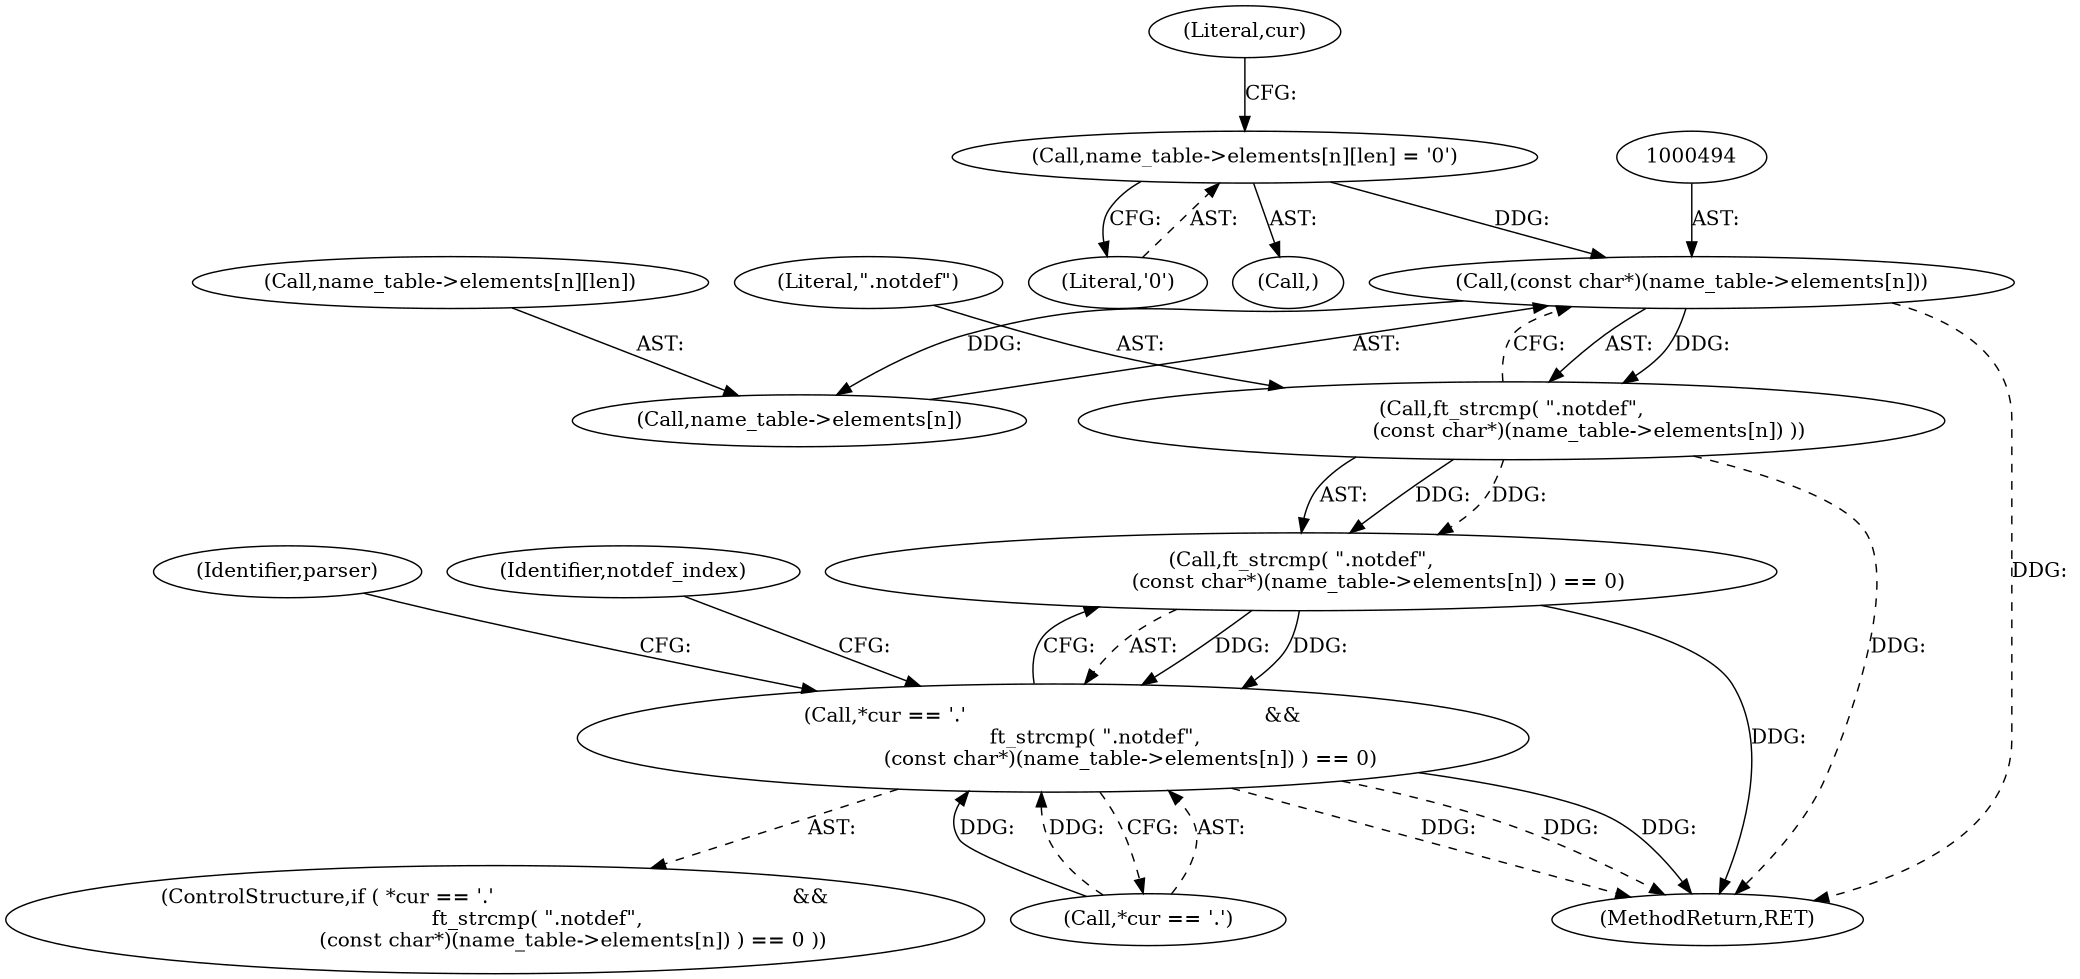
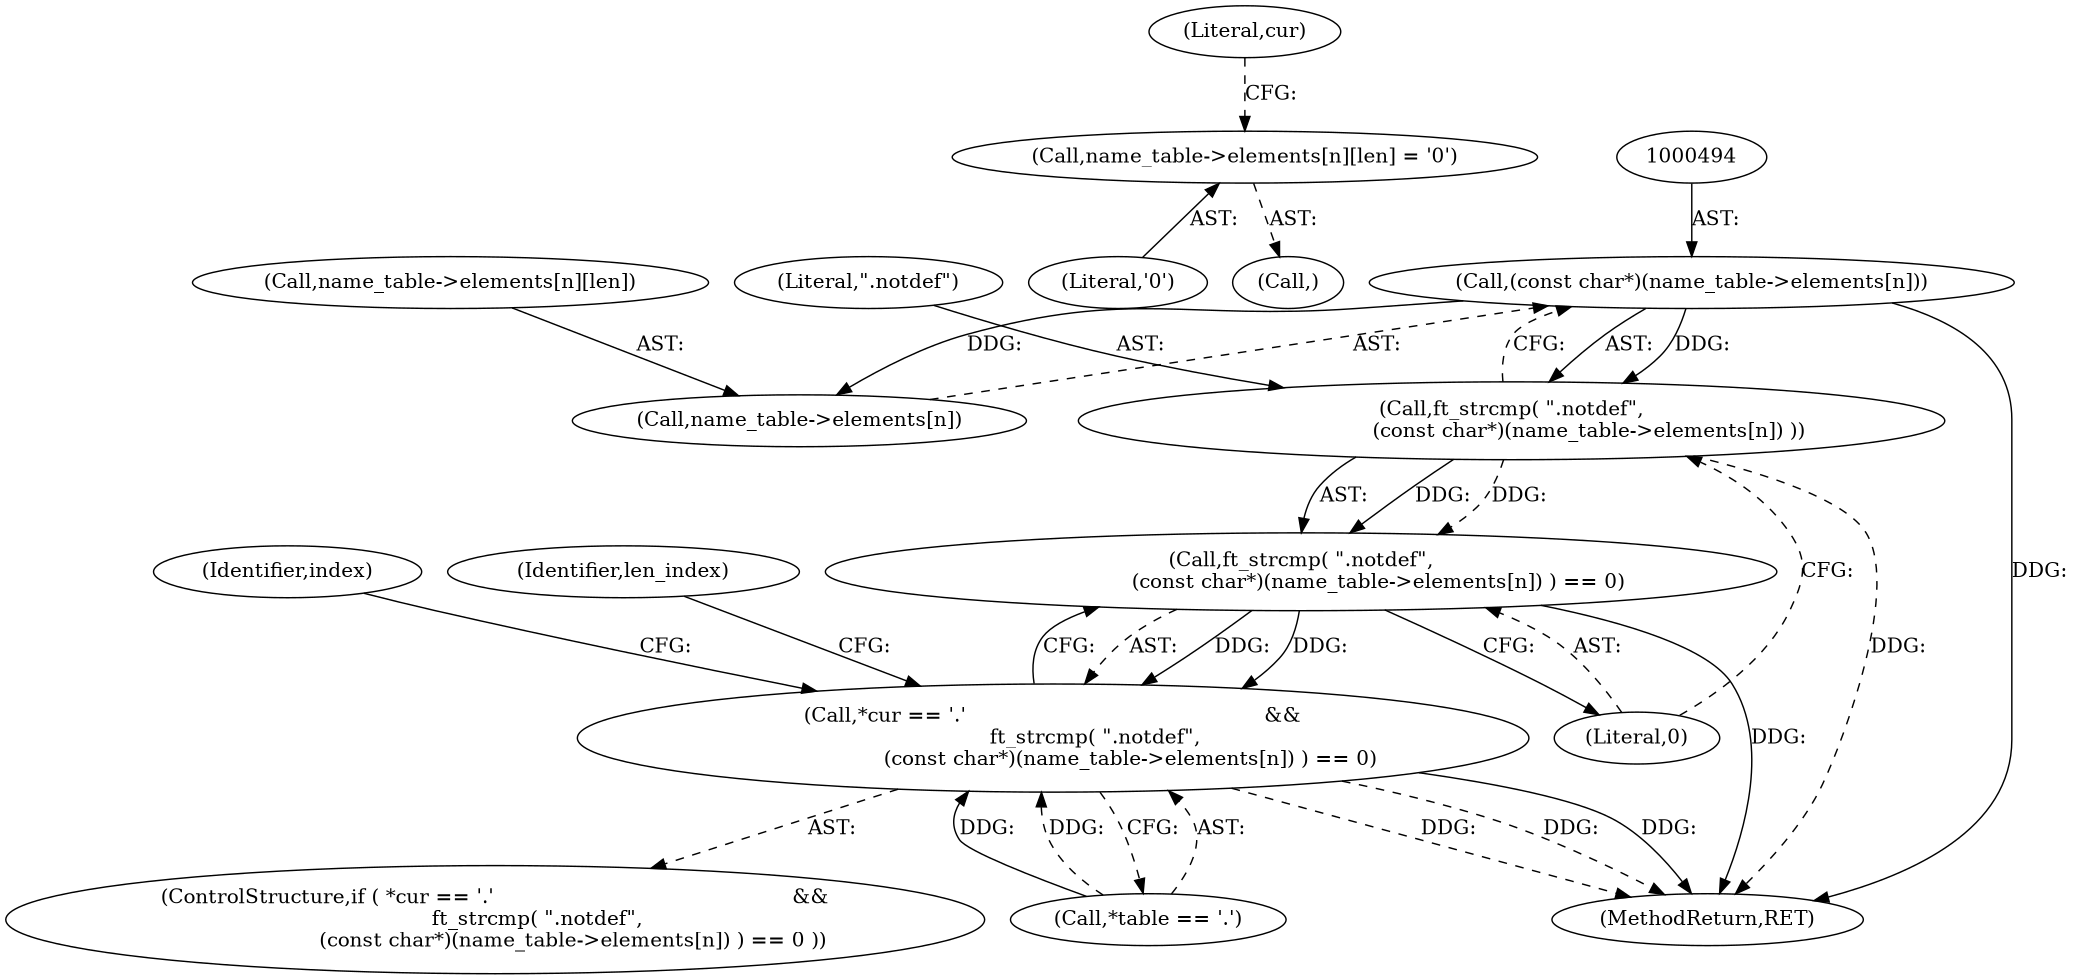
edge "(Literal,cur)" -> "(Call,name_table->elements[n][len] = '0')": style solid -> dashed
edge "(Call,name_table->elements[n][len] = '0')" -> "(Literal,'0')": removed, label "CFG:"
edge "(Call,name_table->elements[n][len] = '0')" -> "(Call,)": style solid -> dashed
edge "(Call,name_table->elements[n][len] = '0')" -> "(Call,(const char*)(name_table->elements[n]))": removed, label "DDG:"
edge "(Literal,'0')" -> "(Call,name_table->elements[n][len] = '0')": style dashed -> solid
edge "(Call,name_table->elements[n])" -> "(Call,(const char*)(name_table->elements[n]))": style solid -> dashed
node "(Identifier,parser)": label "(Identifier,parser)" -> "(Identifier,index)"
node "(Identifier,notdef_index)": label "(Identifier,notdef_index)" -> "(Identifier,len_index)"
edge "(Call,(const char*)(name_table->elements[n]))" -> "(MethodReturn,RET)": style dashed -> solid
node "(Literal,0)": added
node "(Call,*cur == '.')": label "(Call,*cur == '.')" -> "(Call,*table == '.')"
